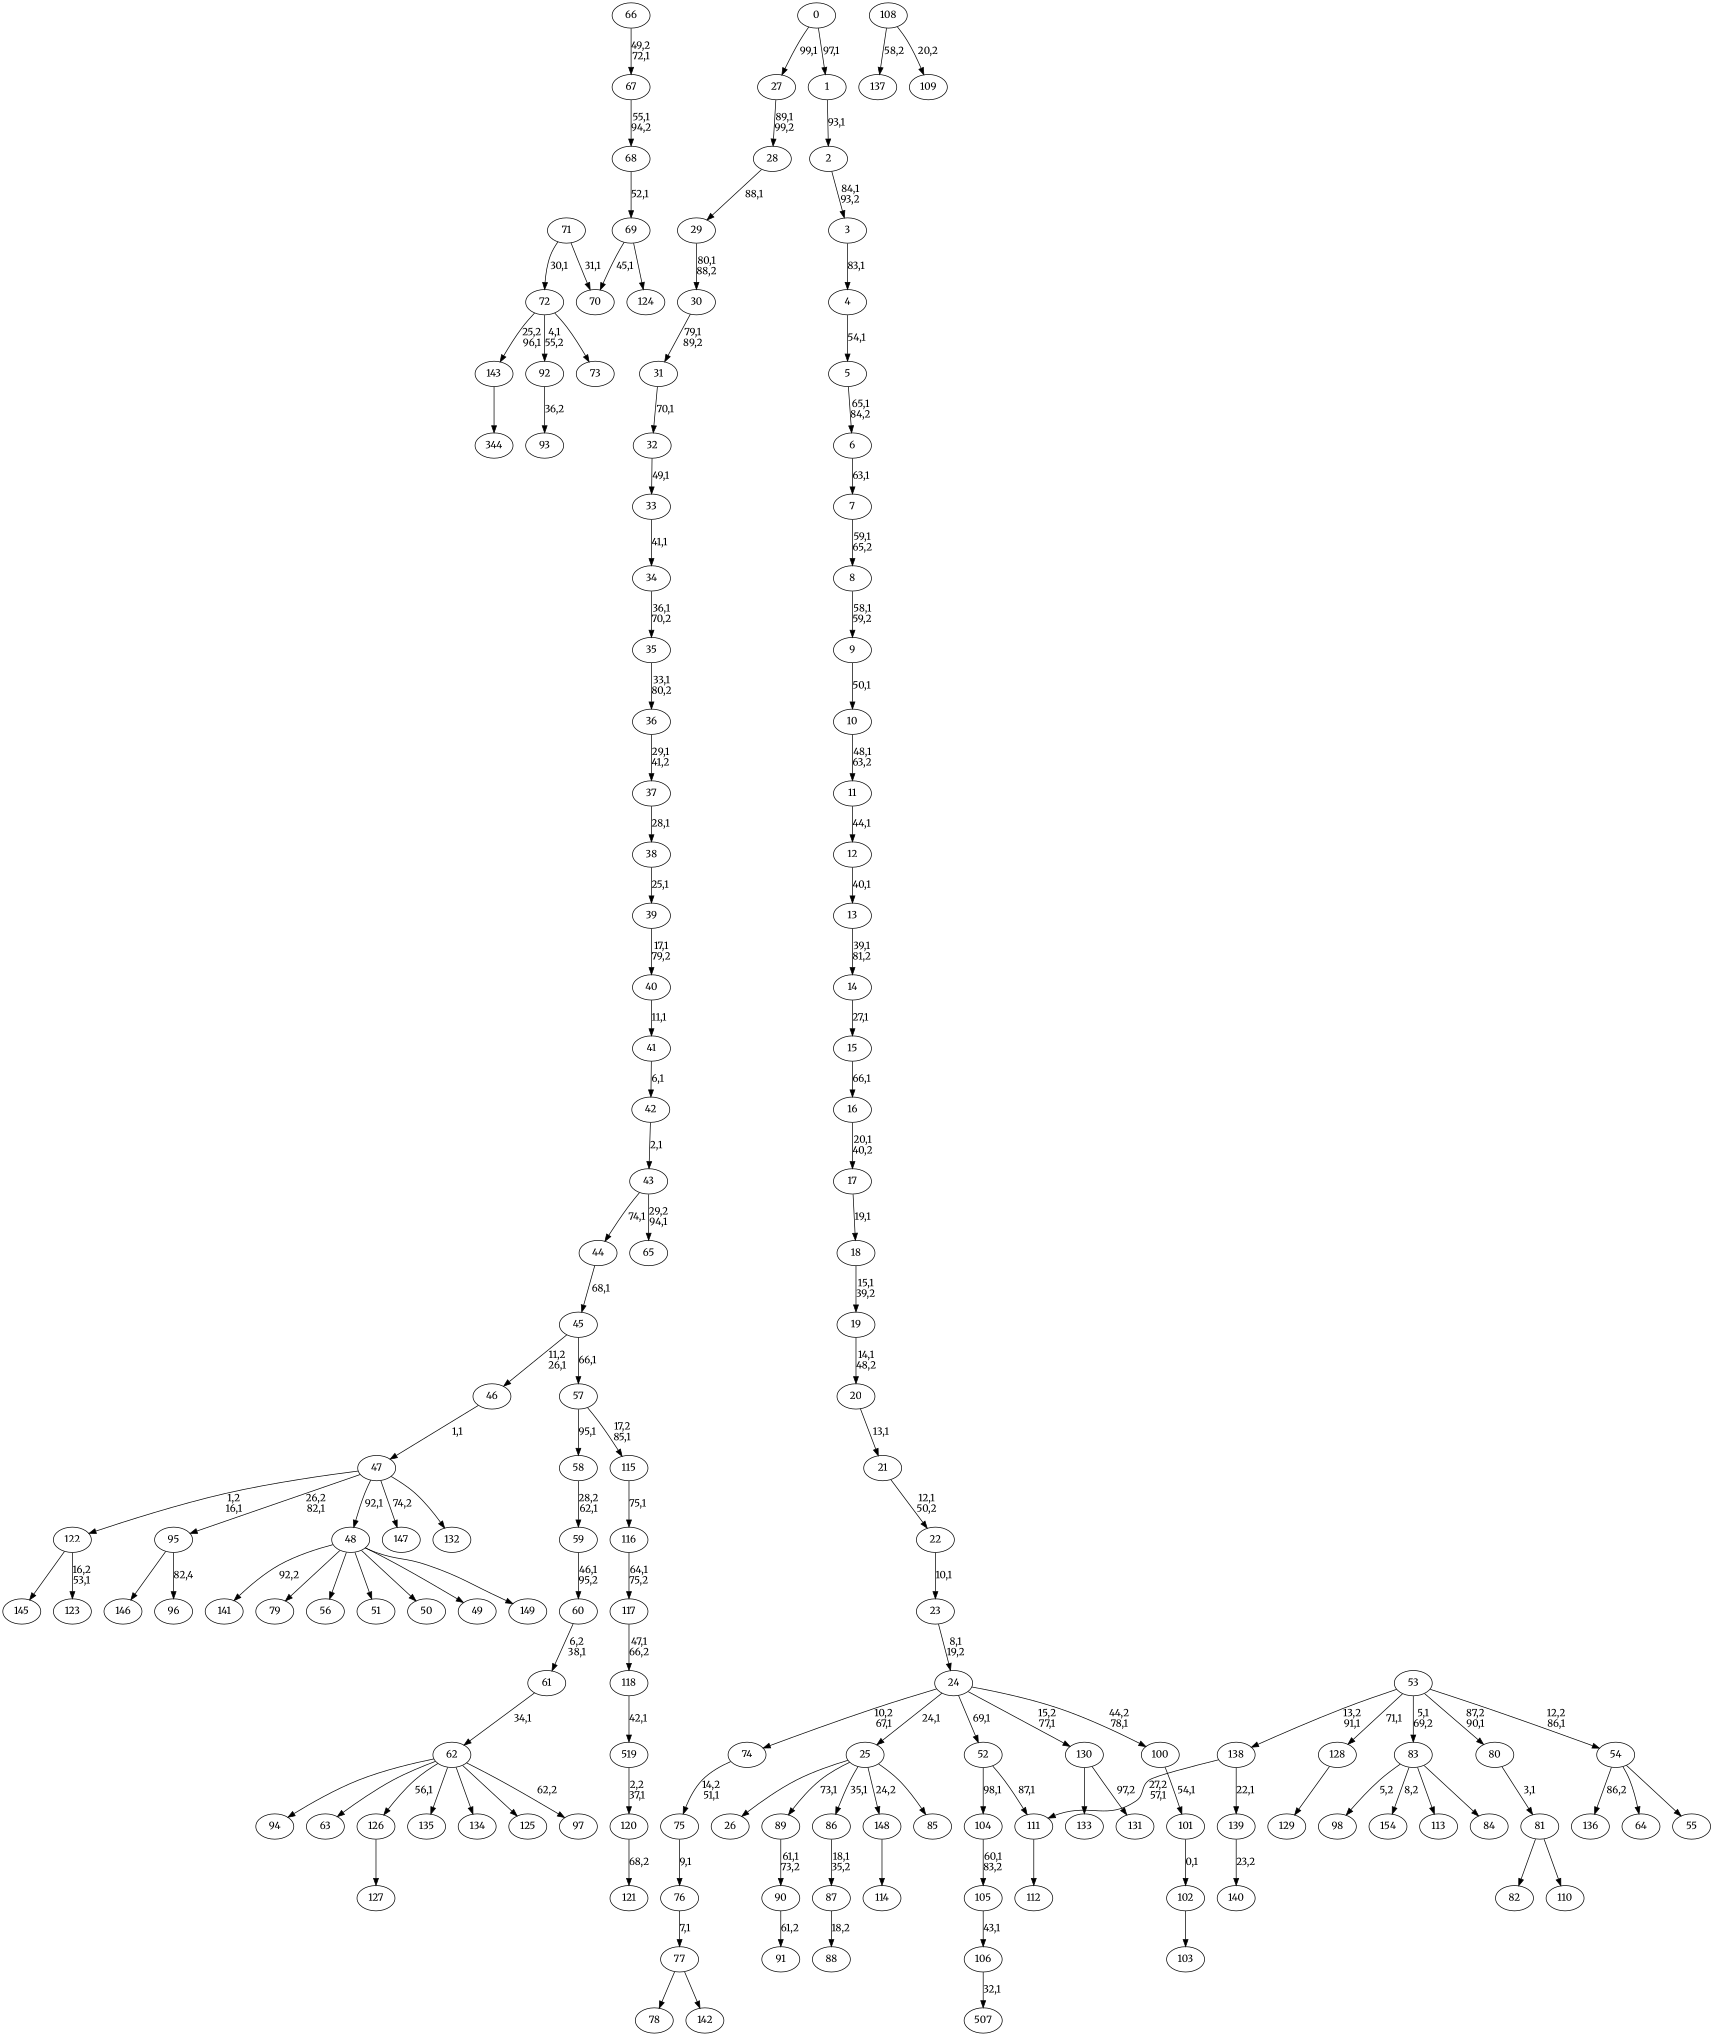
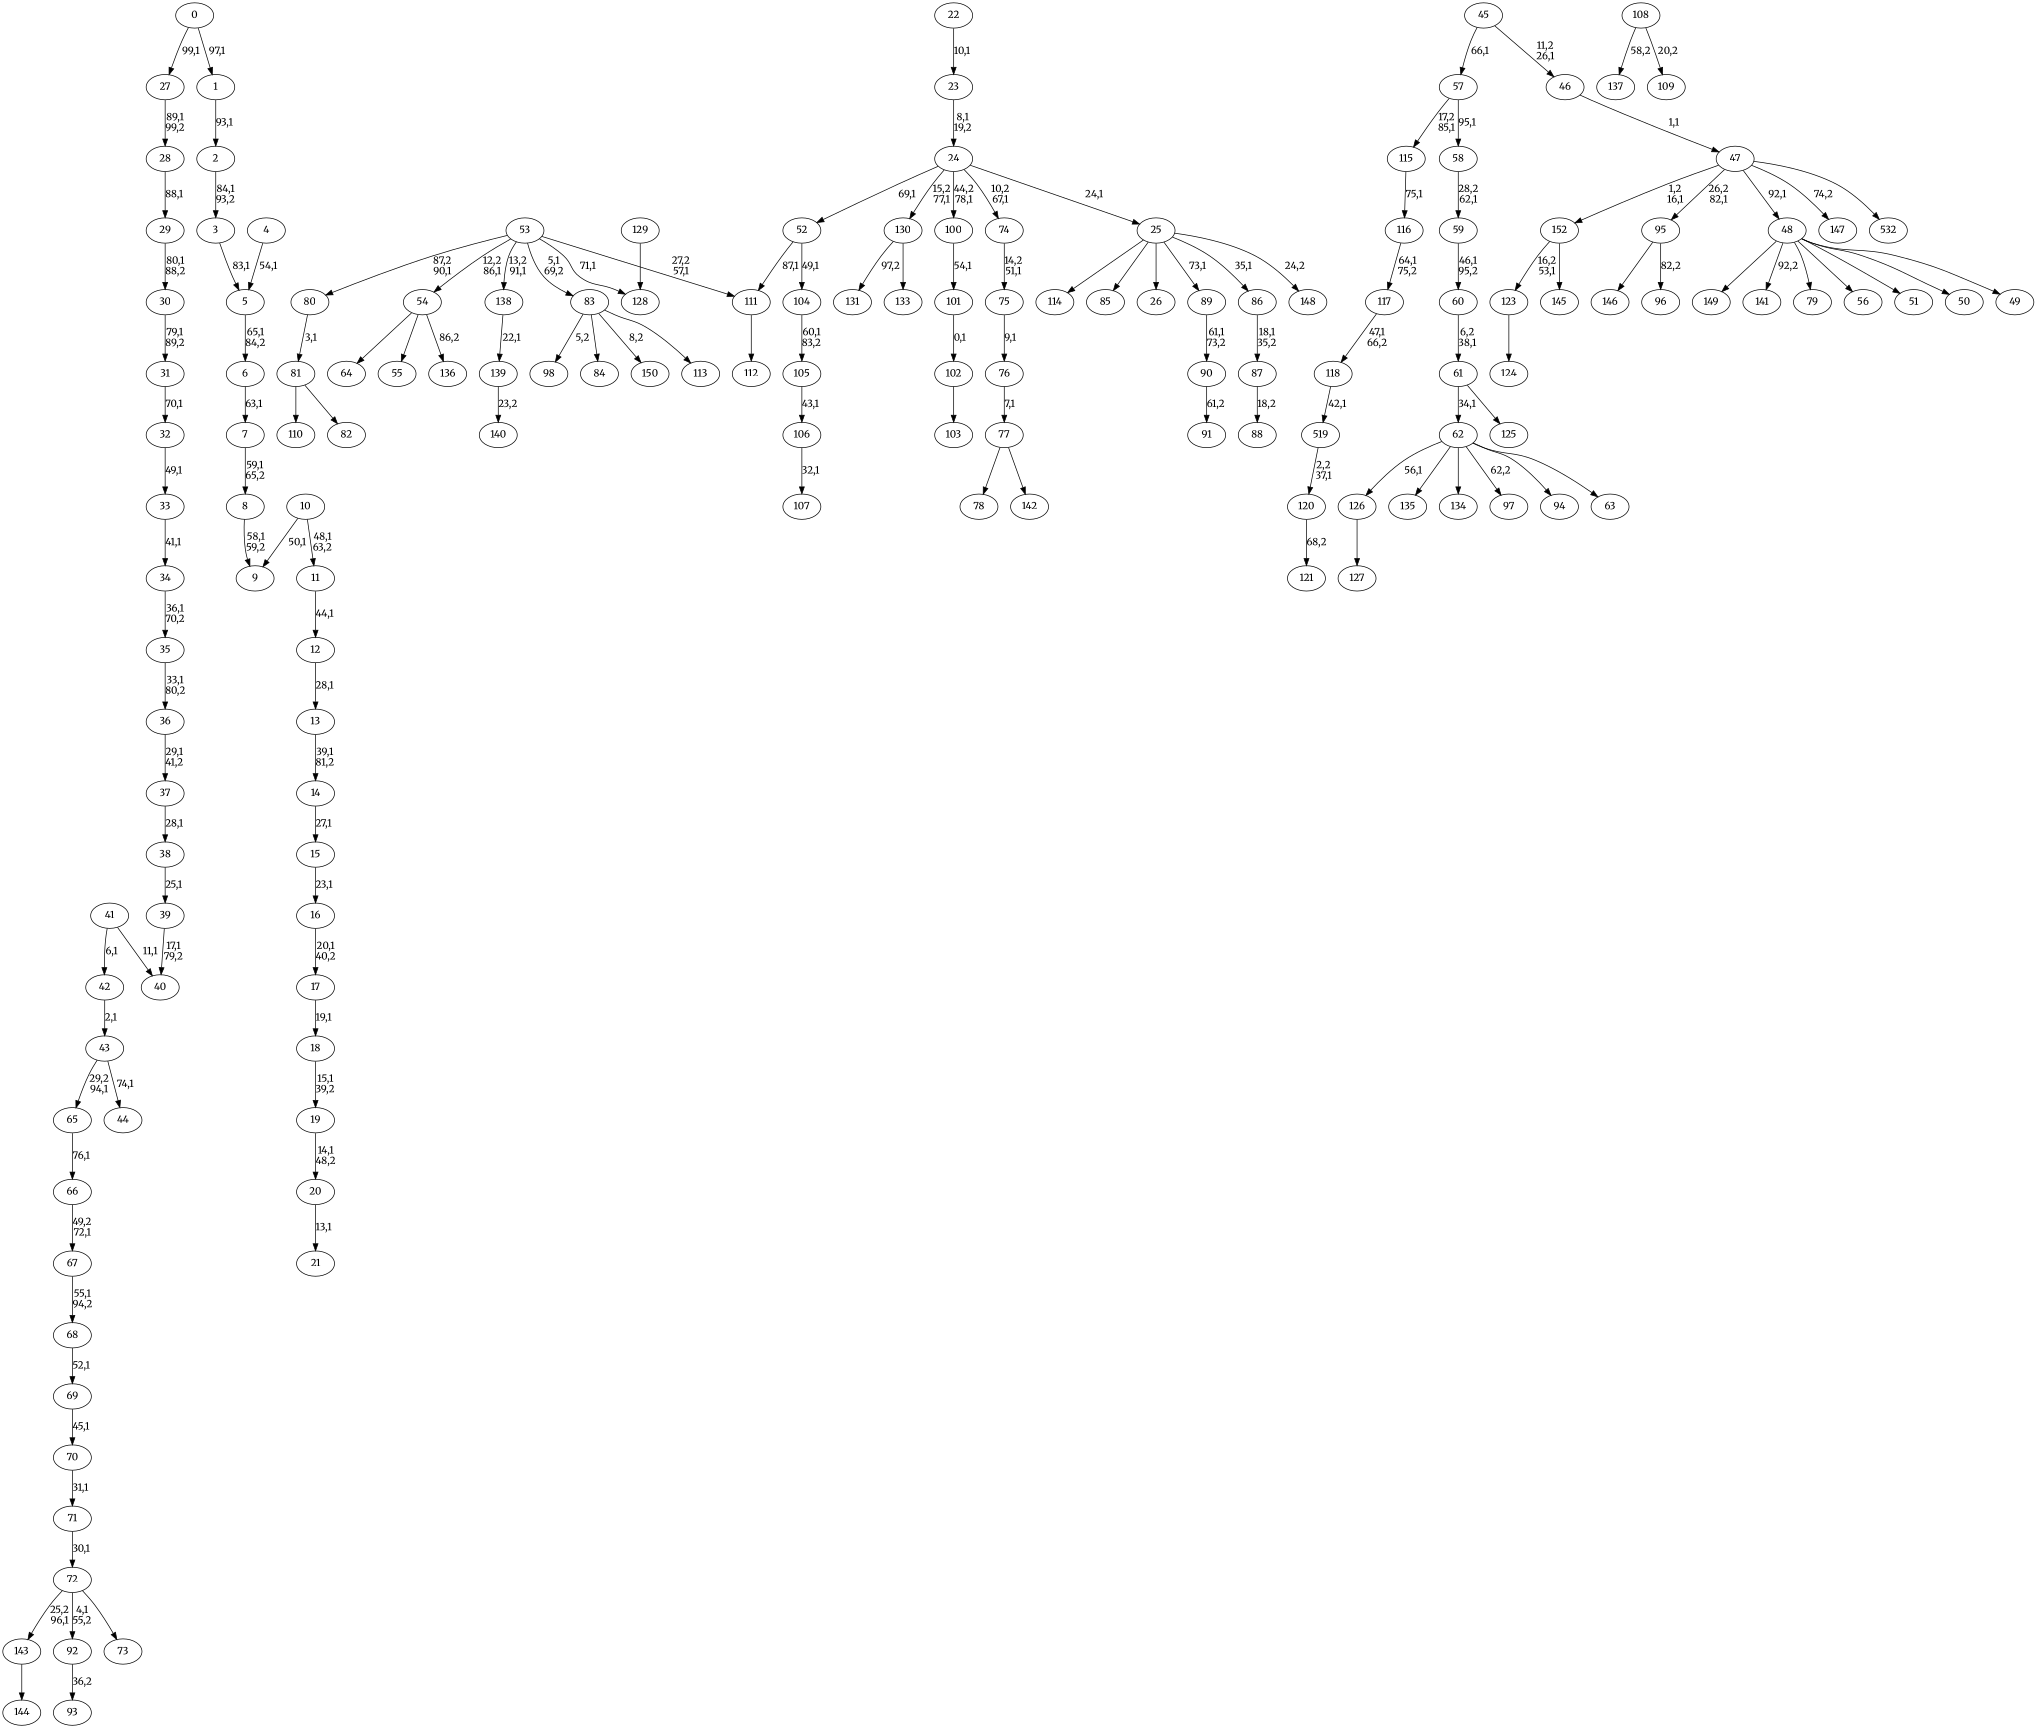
edge "71" -> "70": reversed
edge "69" -> "124": now "123" -> "124"
edge "3" -> "4": now "3" -> "5"
node "344": label "344" -> "144"
edge "9" -> "10": reversed
edge "12" -> "13": label "40,1" -> "28,1"
edge "40" -> "41": reversed
edge "15" -> "16": label "66,1" -> "23,1"
edge "65" -> "66": added, label "76,1"
edge "44" -> "45": removed, label "68,1"
edge "21" -> "22": removed, label "12,1 50,2"
node "122": label "122" -> "152"
node "132": label "132" -> "532"
edge "95" -> "96": label "82,4" -> "82,2"
edge "62" -> "125": now "61" -> "125"
edge "128" -> "129": reversed
edge "52" -> "104": label "98,1" -> "49,1"
edge "138" -> "111": now "53" -> "111"
node "154": label "154" -> "150"
edge "148" -> "114": now "25" -> "114"
node "507": label "507" -> "107"
